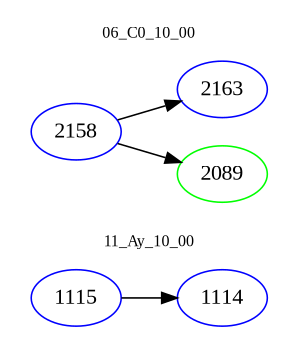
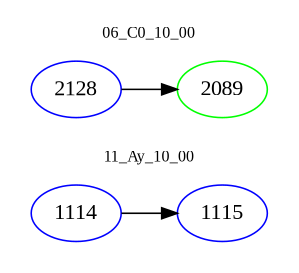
node "2163": removed
node "2158": label "2158" -> "2128"
edge "1115" -> "1114": reversed
